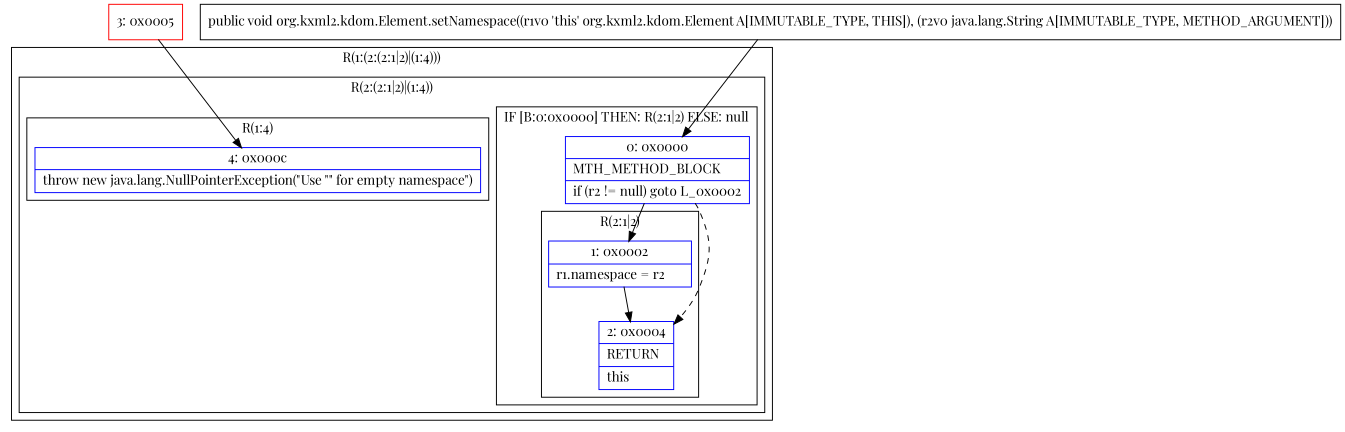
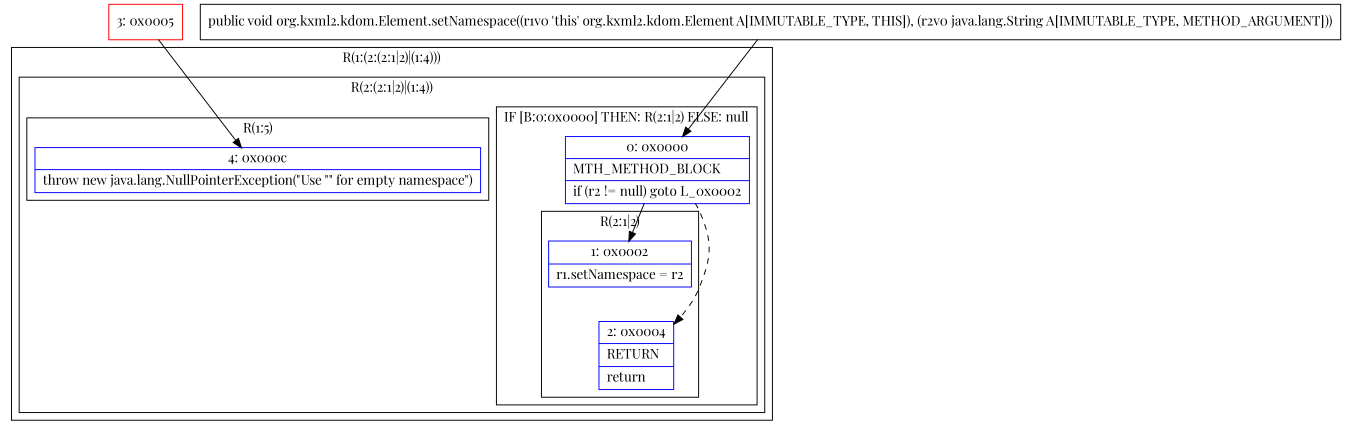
cluster "R(1:4)": label "R(1:4)" -> "R(1:5)"
node "1: 0x0002": text "r1.namespace = r2" -> "r1.setNamespace = r2"
edge "1: 0x0002" -> "2: 0x0004": removed
node "2: 0x0004": text "this" -> "return"
